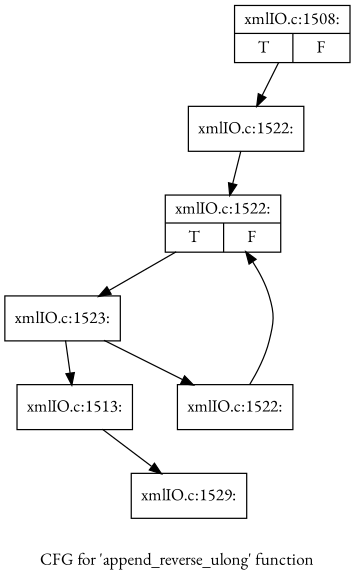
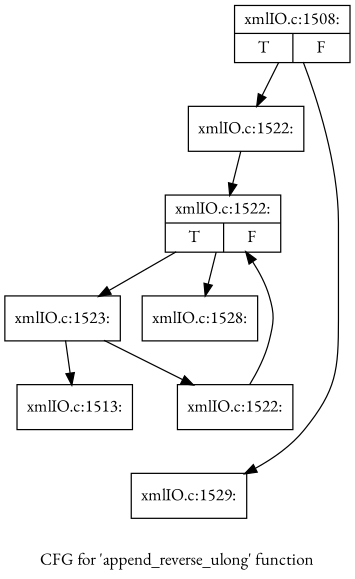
node "xmlIO.c:1528:": added
edge "xmlIO.c:1513:" -> "xmlIO.c:1529:": now "xmlIO.c:1508:" -> "xmlIO.c:1529:"
